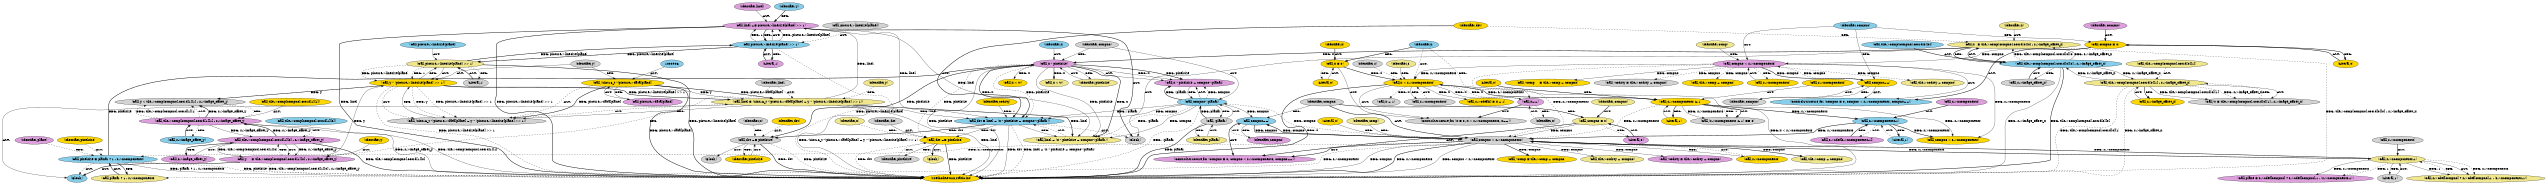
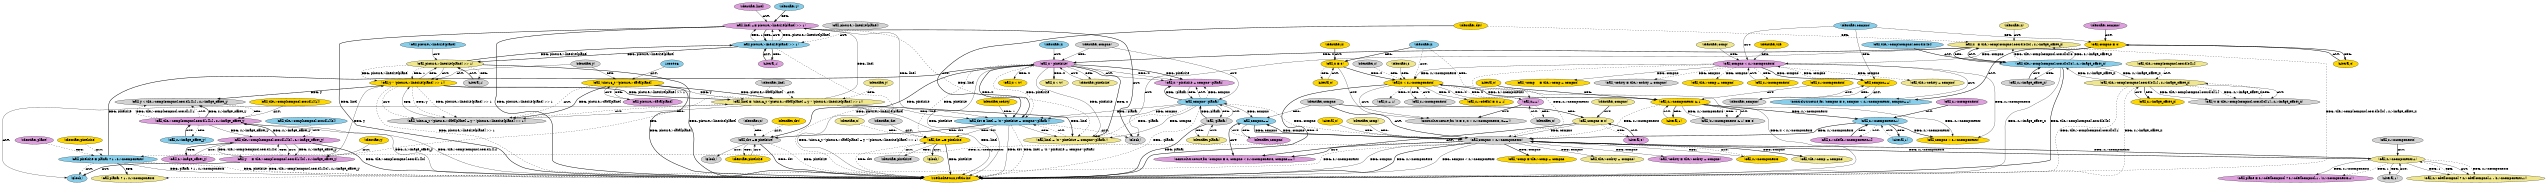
node "(Identifier,tile)": added
edge "(Call,linel += picture->linesize[plane] >> 1)" -> "(Call,linel + (x * pixelsize + compno*!planar))": style solid -> dashed
edge "(Call,planar ? 1 : s->ncomponents)" -> "(Call,pixelsize = planar ? 1 : s->ncomponents)": removed, label "AST:"
